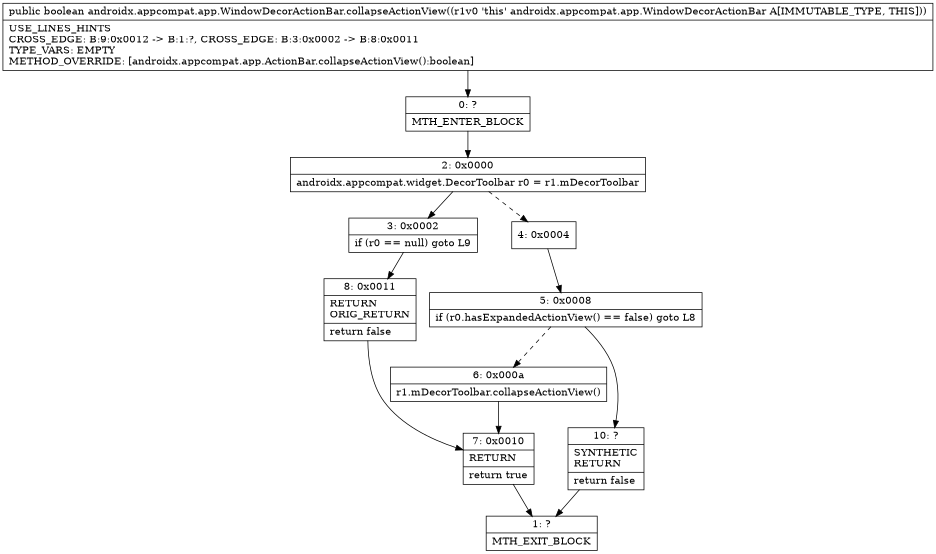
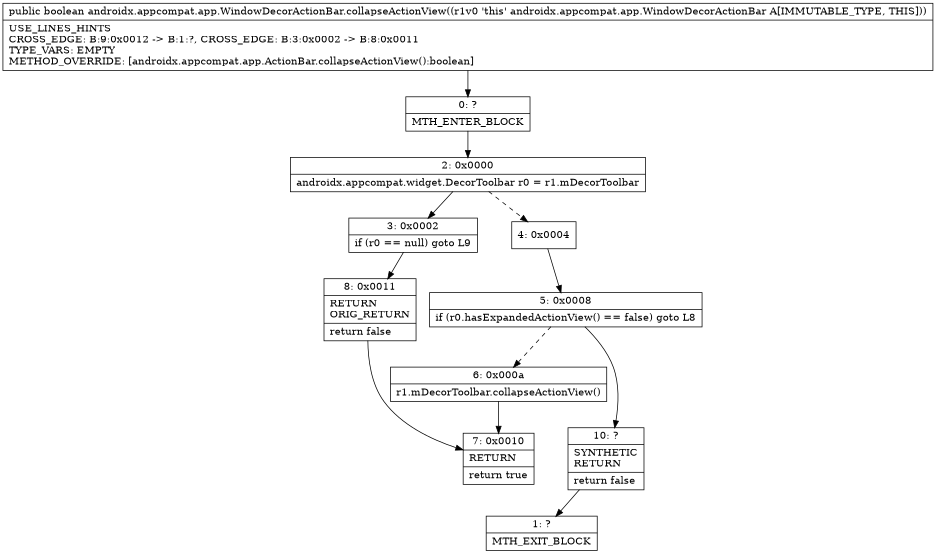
edge "7: 0x0010" -> "1: ?": removed
